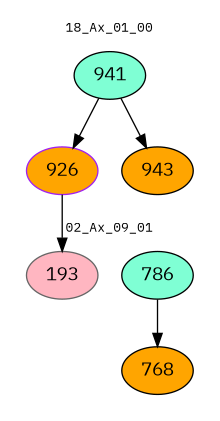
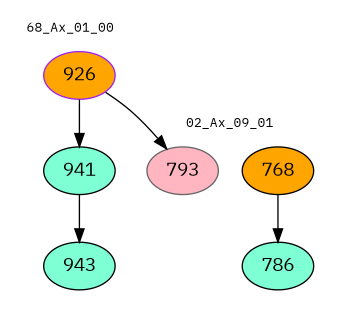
cluster "18_Ax_01_00": label "18_Ax_01_00" -> "68_Ax_01_00"
edge "941" -> "926": reversed
node "943": fillcolor orange -> aquamarine
node "193": label "193" -> "793"
edge "786" -> "768": reversed
